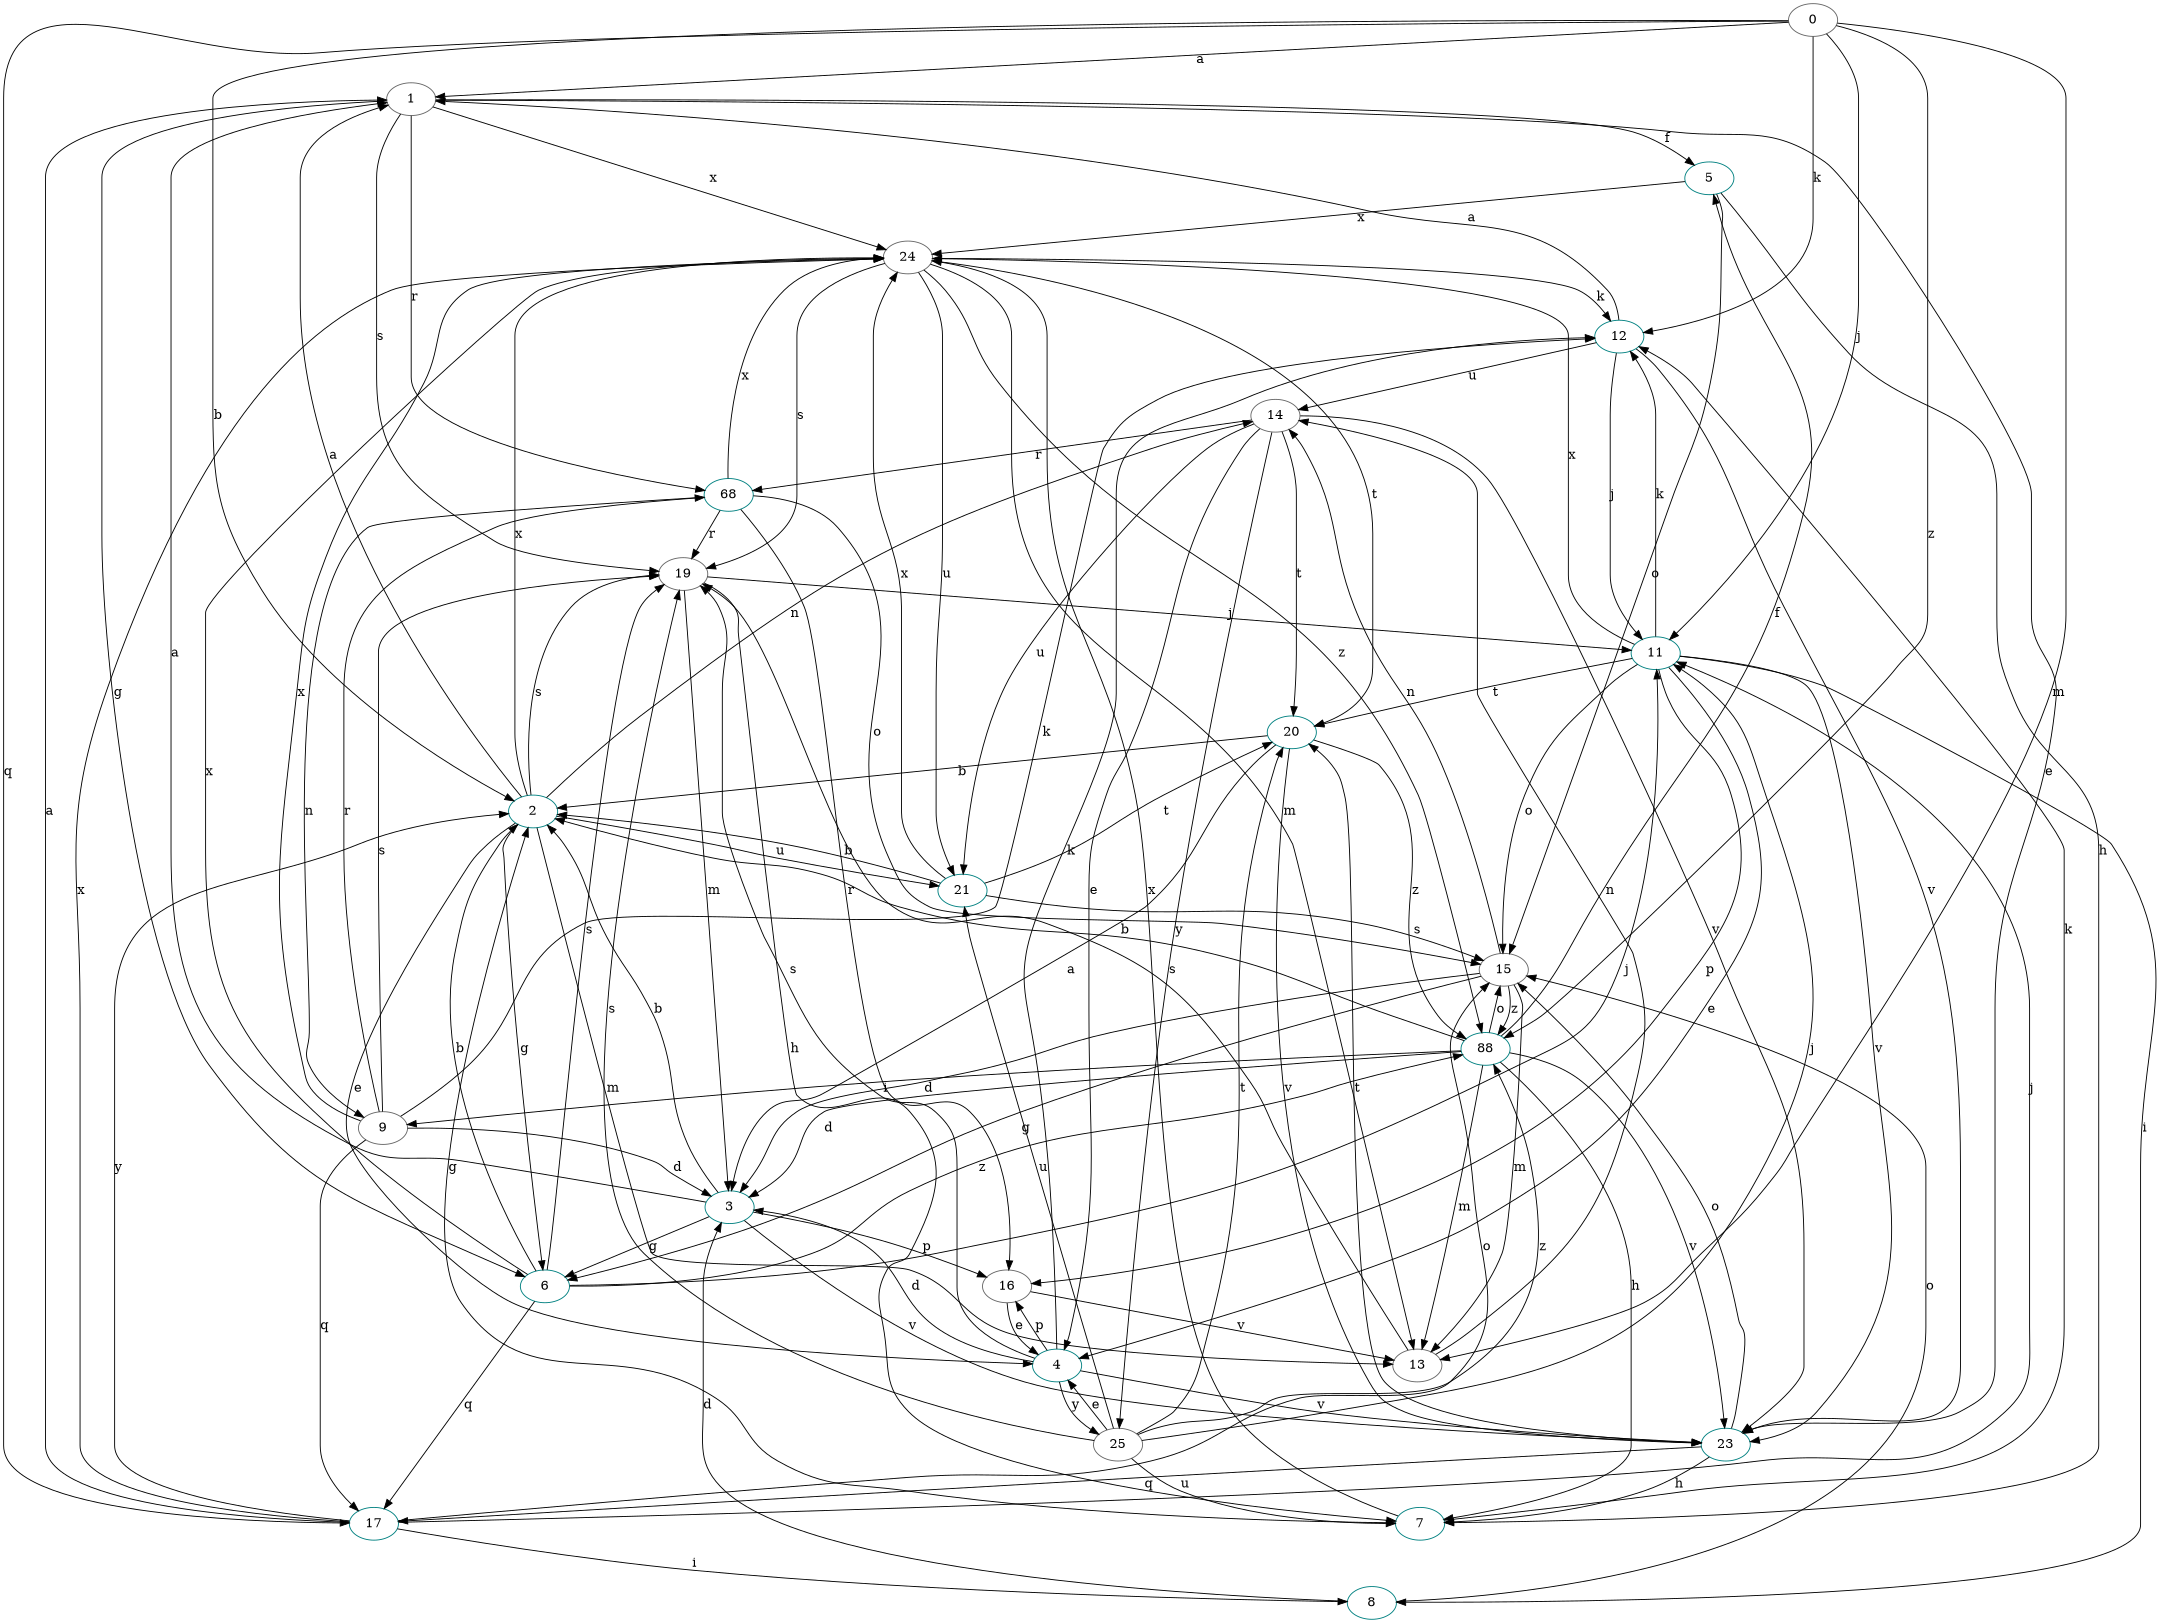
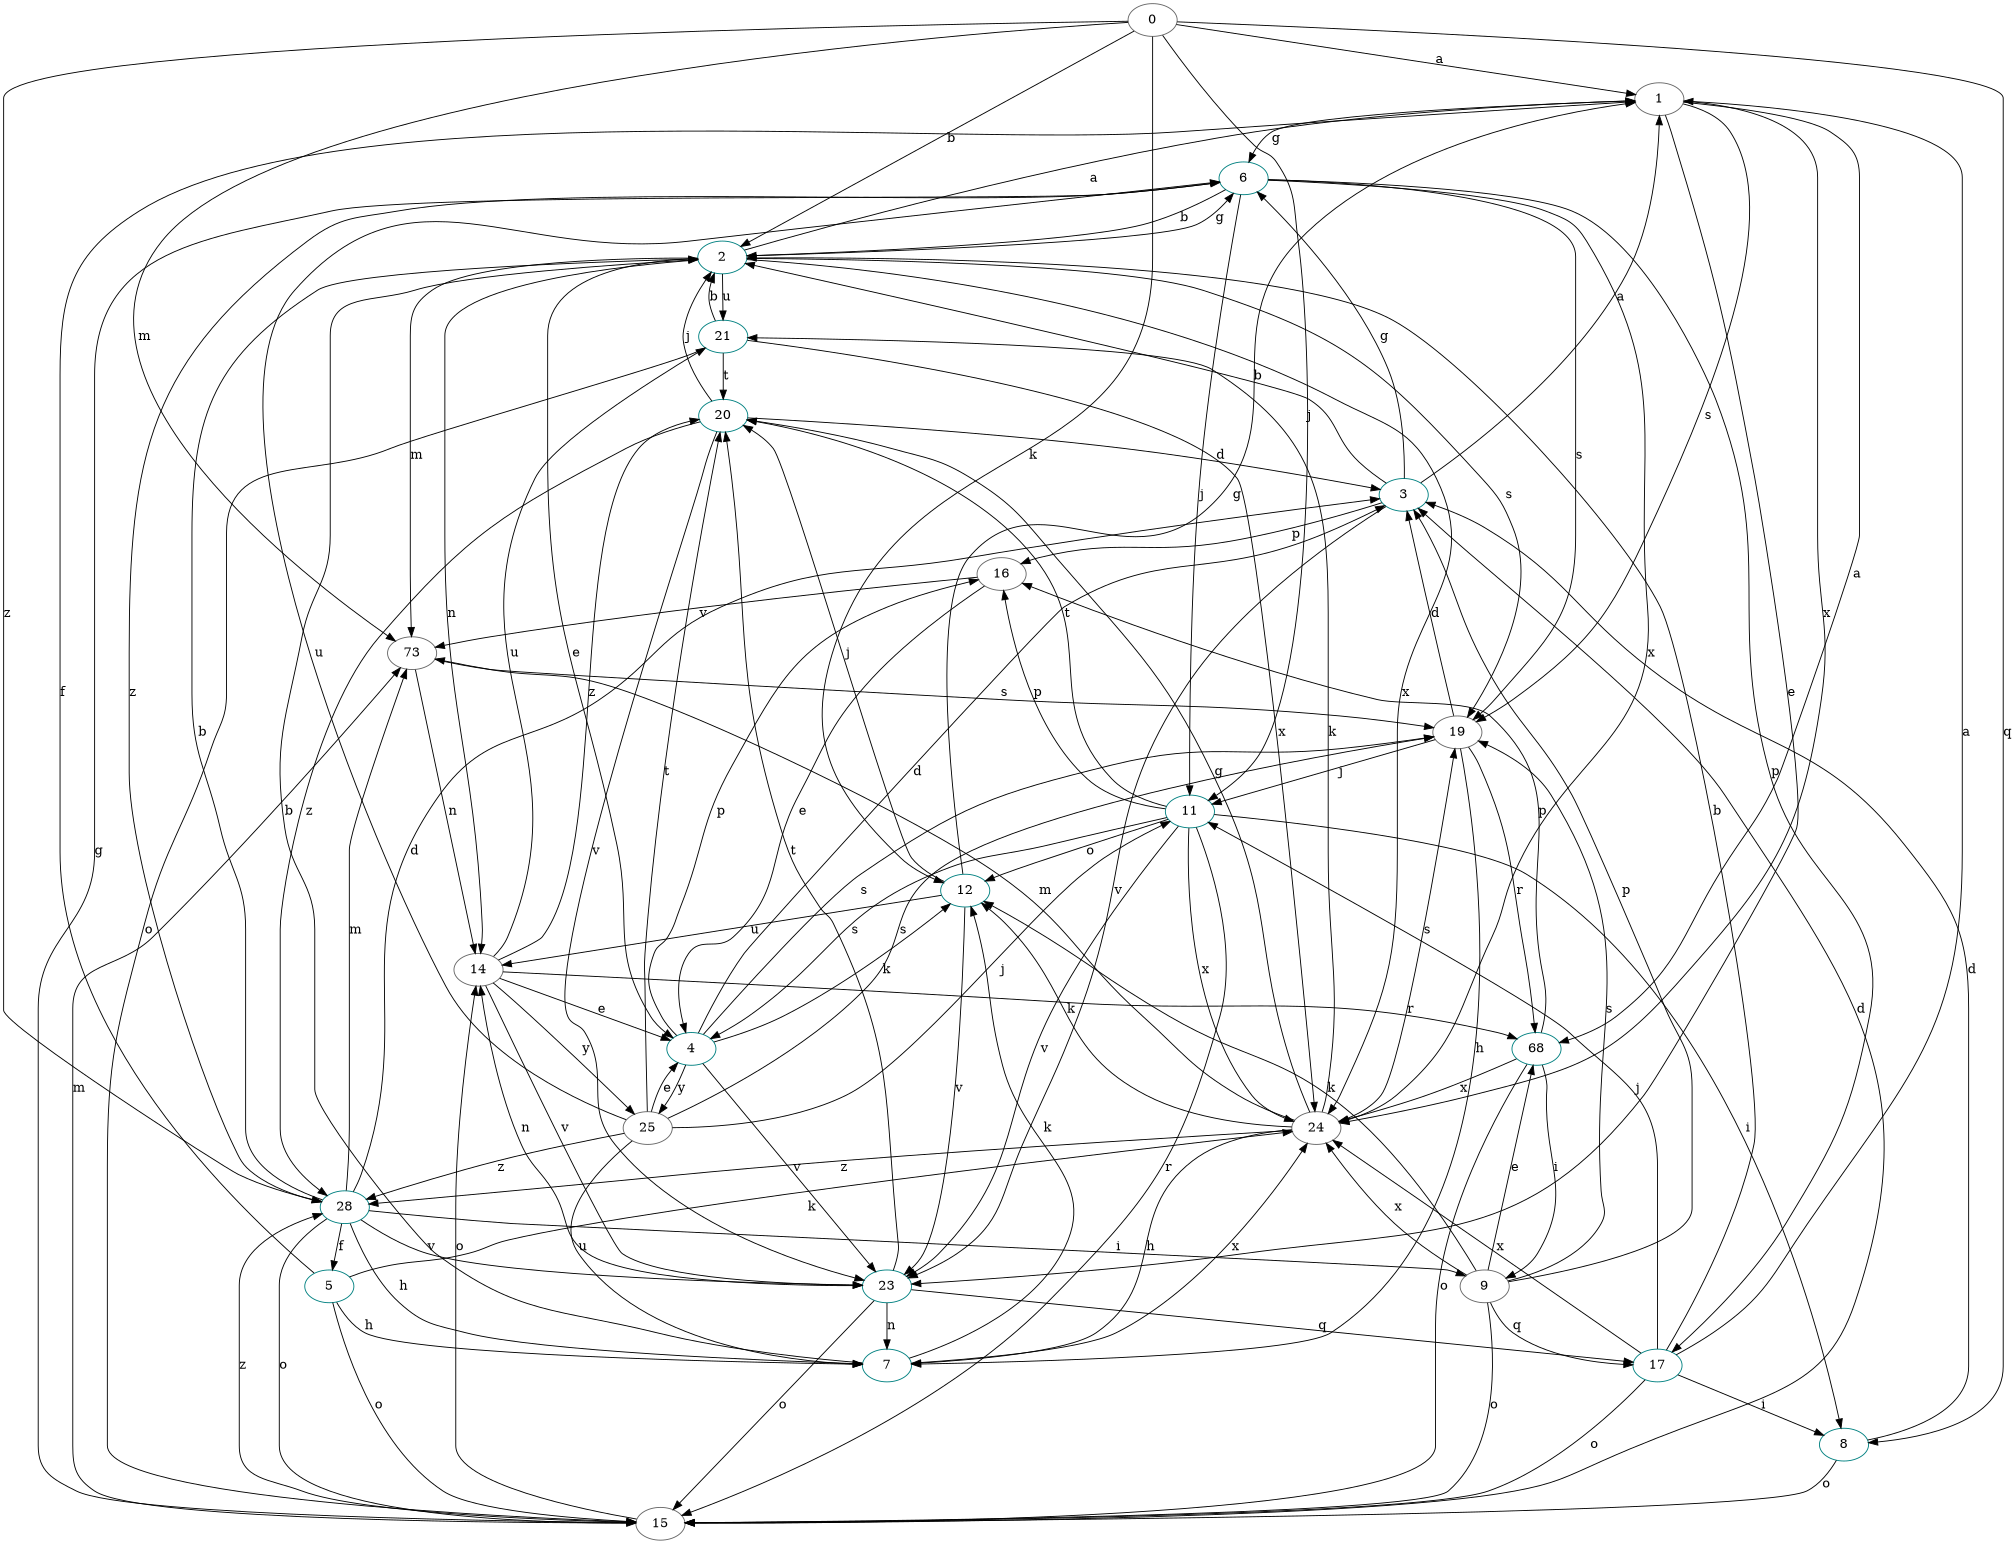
edge "0" -> "17": now "0" -> "8"
edge "1" -> "5": reversed
edge "5" -> "24": label "x" -> "k"
edge "12" -> "1": label "a" -> "g"
edge "1" -> "68": label "r" -> "a"
edge "24" -> "20": label "t" -> "g"
edge "11" -> "12": label "k" -> "o"
edge "12" -> "11": now "12" -> "20"
edge "68" -> "19": reversed
edge "24" -> "21": label "u" -> "k"
edge "14" -> "20": label "t" -> "z"
edge "15" -> "14": label "n" -> "o"
edge "20" -> "2": label "b" -> "j"
edge "68" -> "9": label "n" -> "i"
edge "9" -> "68": label "r" -> "e"
edge "11" -> "15": label "o" -> "r"
edge "19" -> "3": label "m" -> "d"
edge "68" -> "16": label "r" -> "p"
edge "21" -> "15": label "s" -> "o"
edge "20" -> "3": label "a" -> "d"
edge "11" -> "4": label "e" -> "s"
node "88": label "88" -> "28"
edge "17" -> "2": label "y" -> "b"
edge "7" -> "2": label "g" -> "b"
edge "9" -> "3": label "d" -> "p"
edge "25" -> "21": now "25" -> "6"
edge "23" -> "14": added, label "n"
edge "24" -> "7": added, label "h"
node "13": label "13" -> "73"
edge "6" -> "17": label "q" -> "p"
edge "23" -> "7": label "h" -> "n"
edge "9" -> "15": added, label "o"
